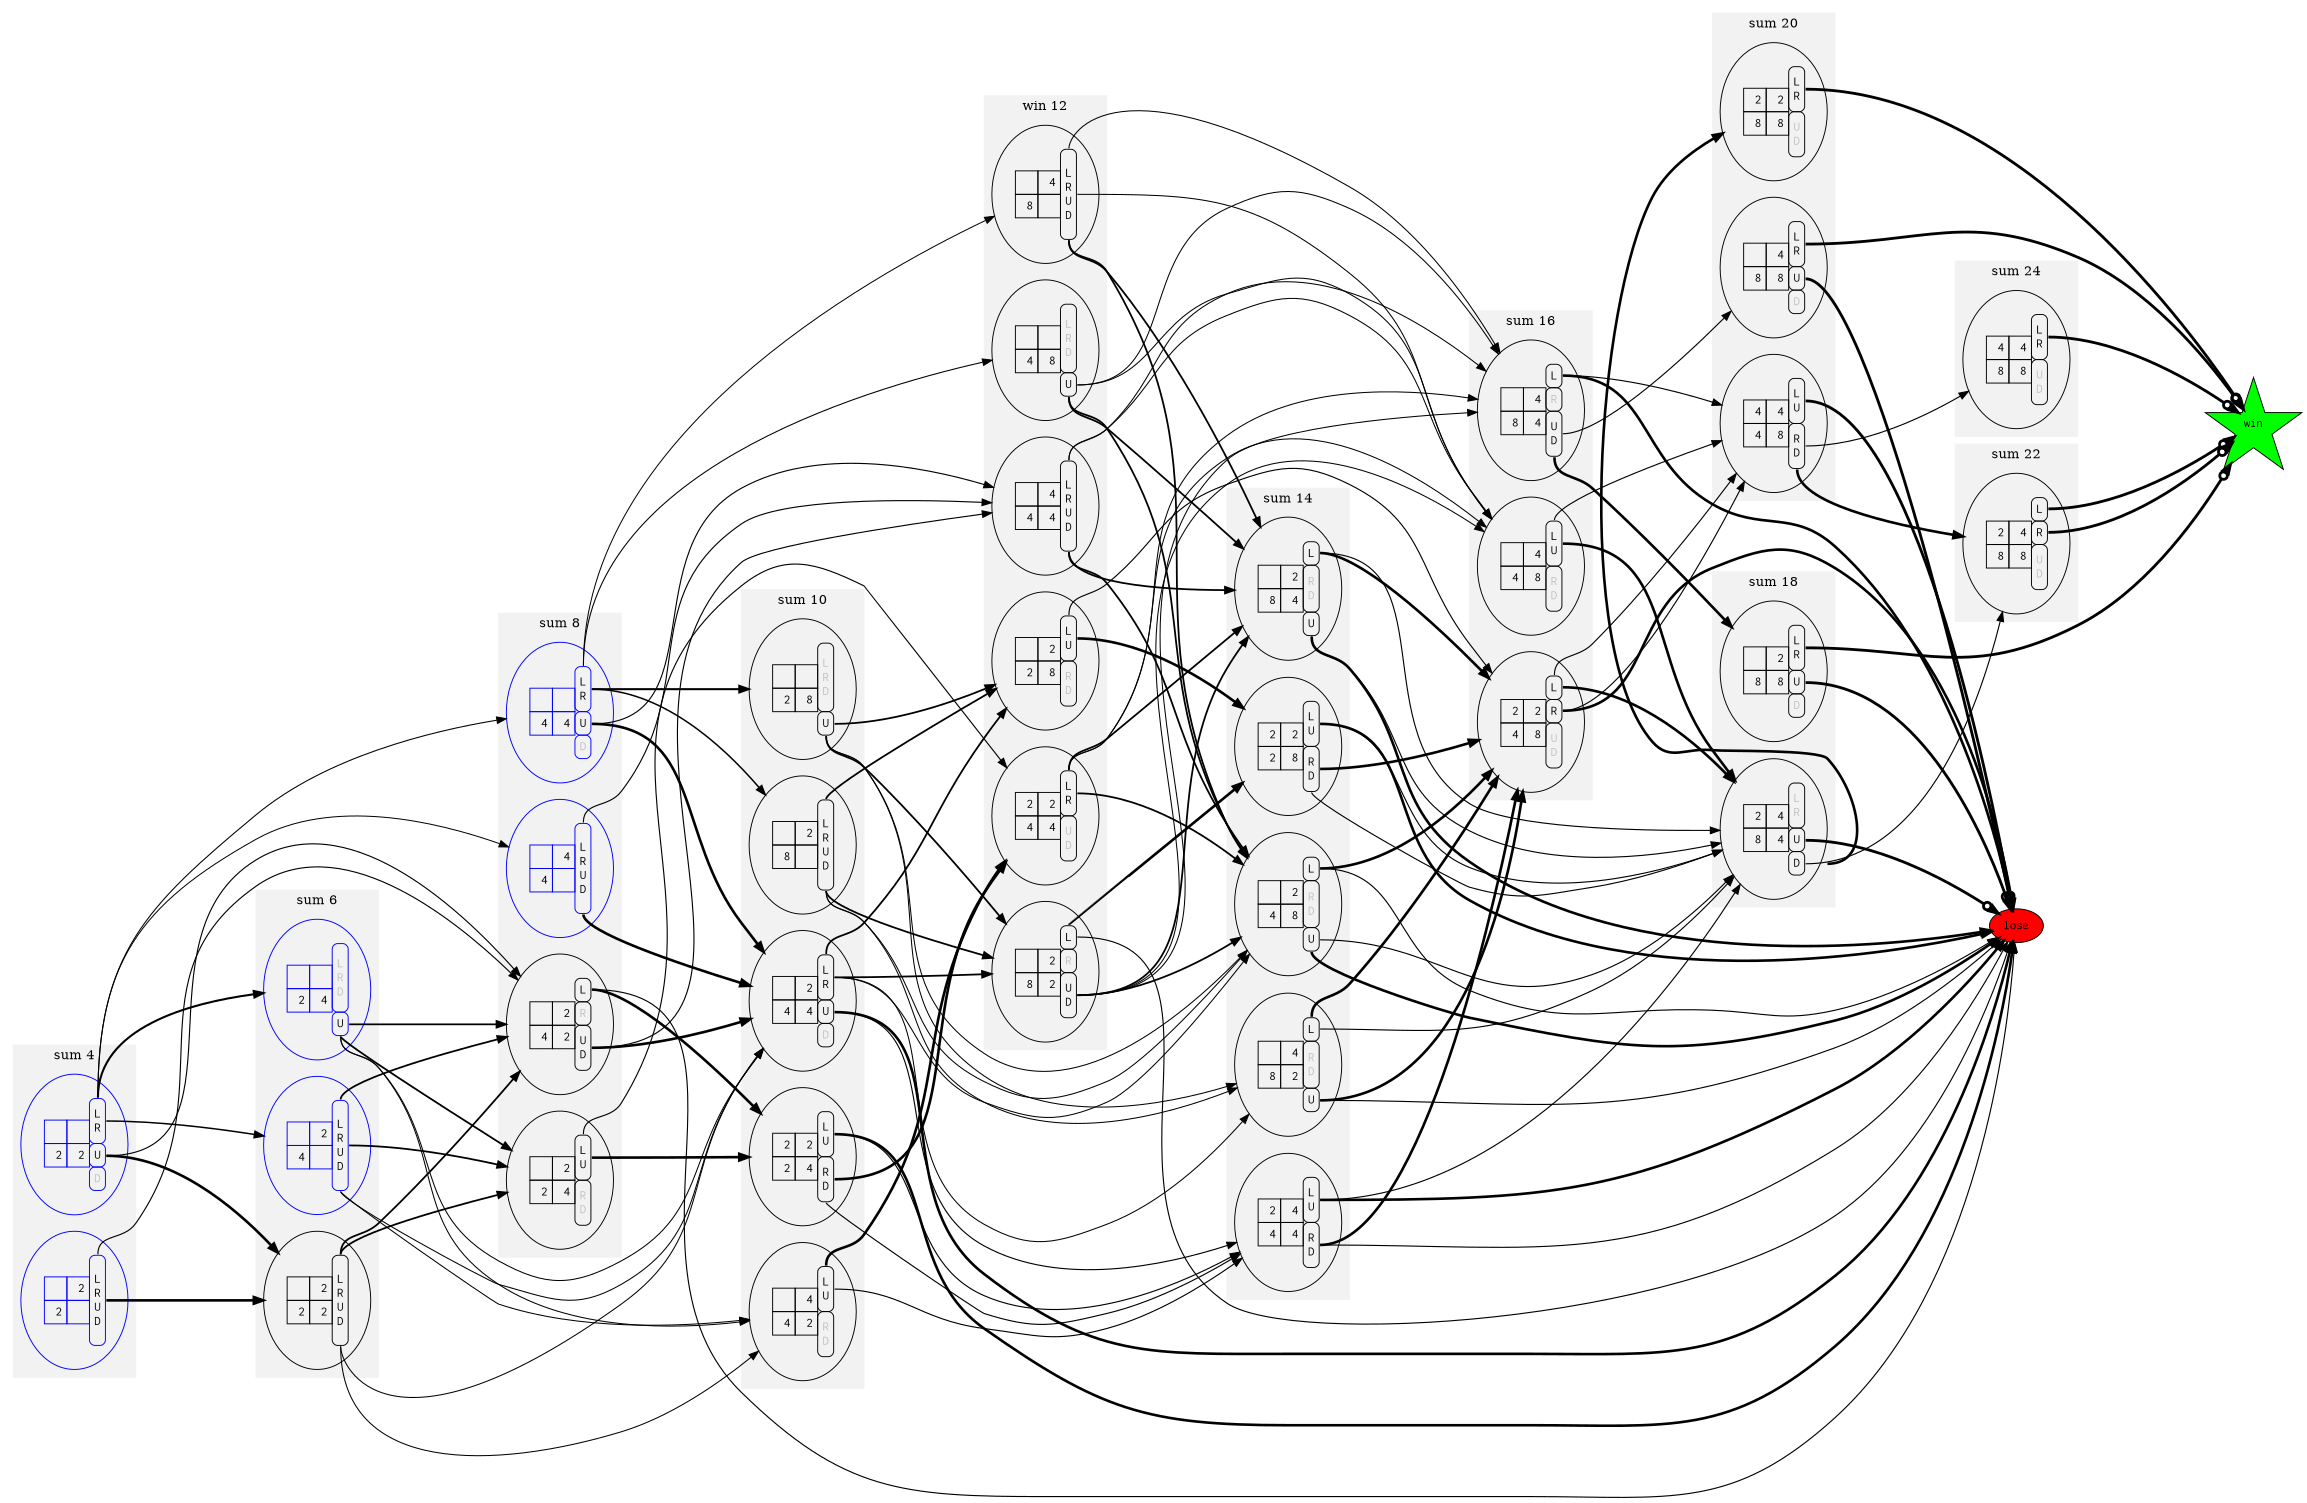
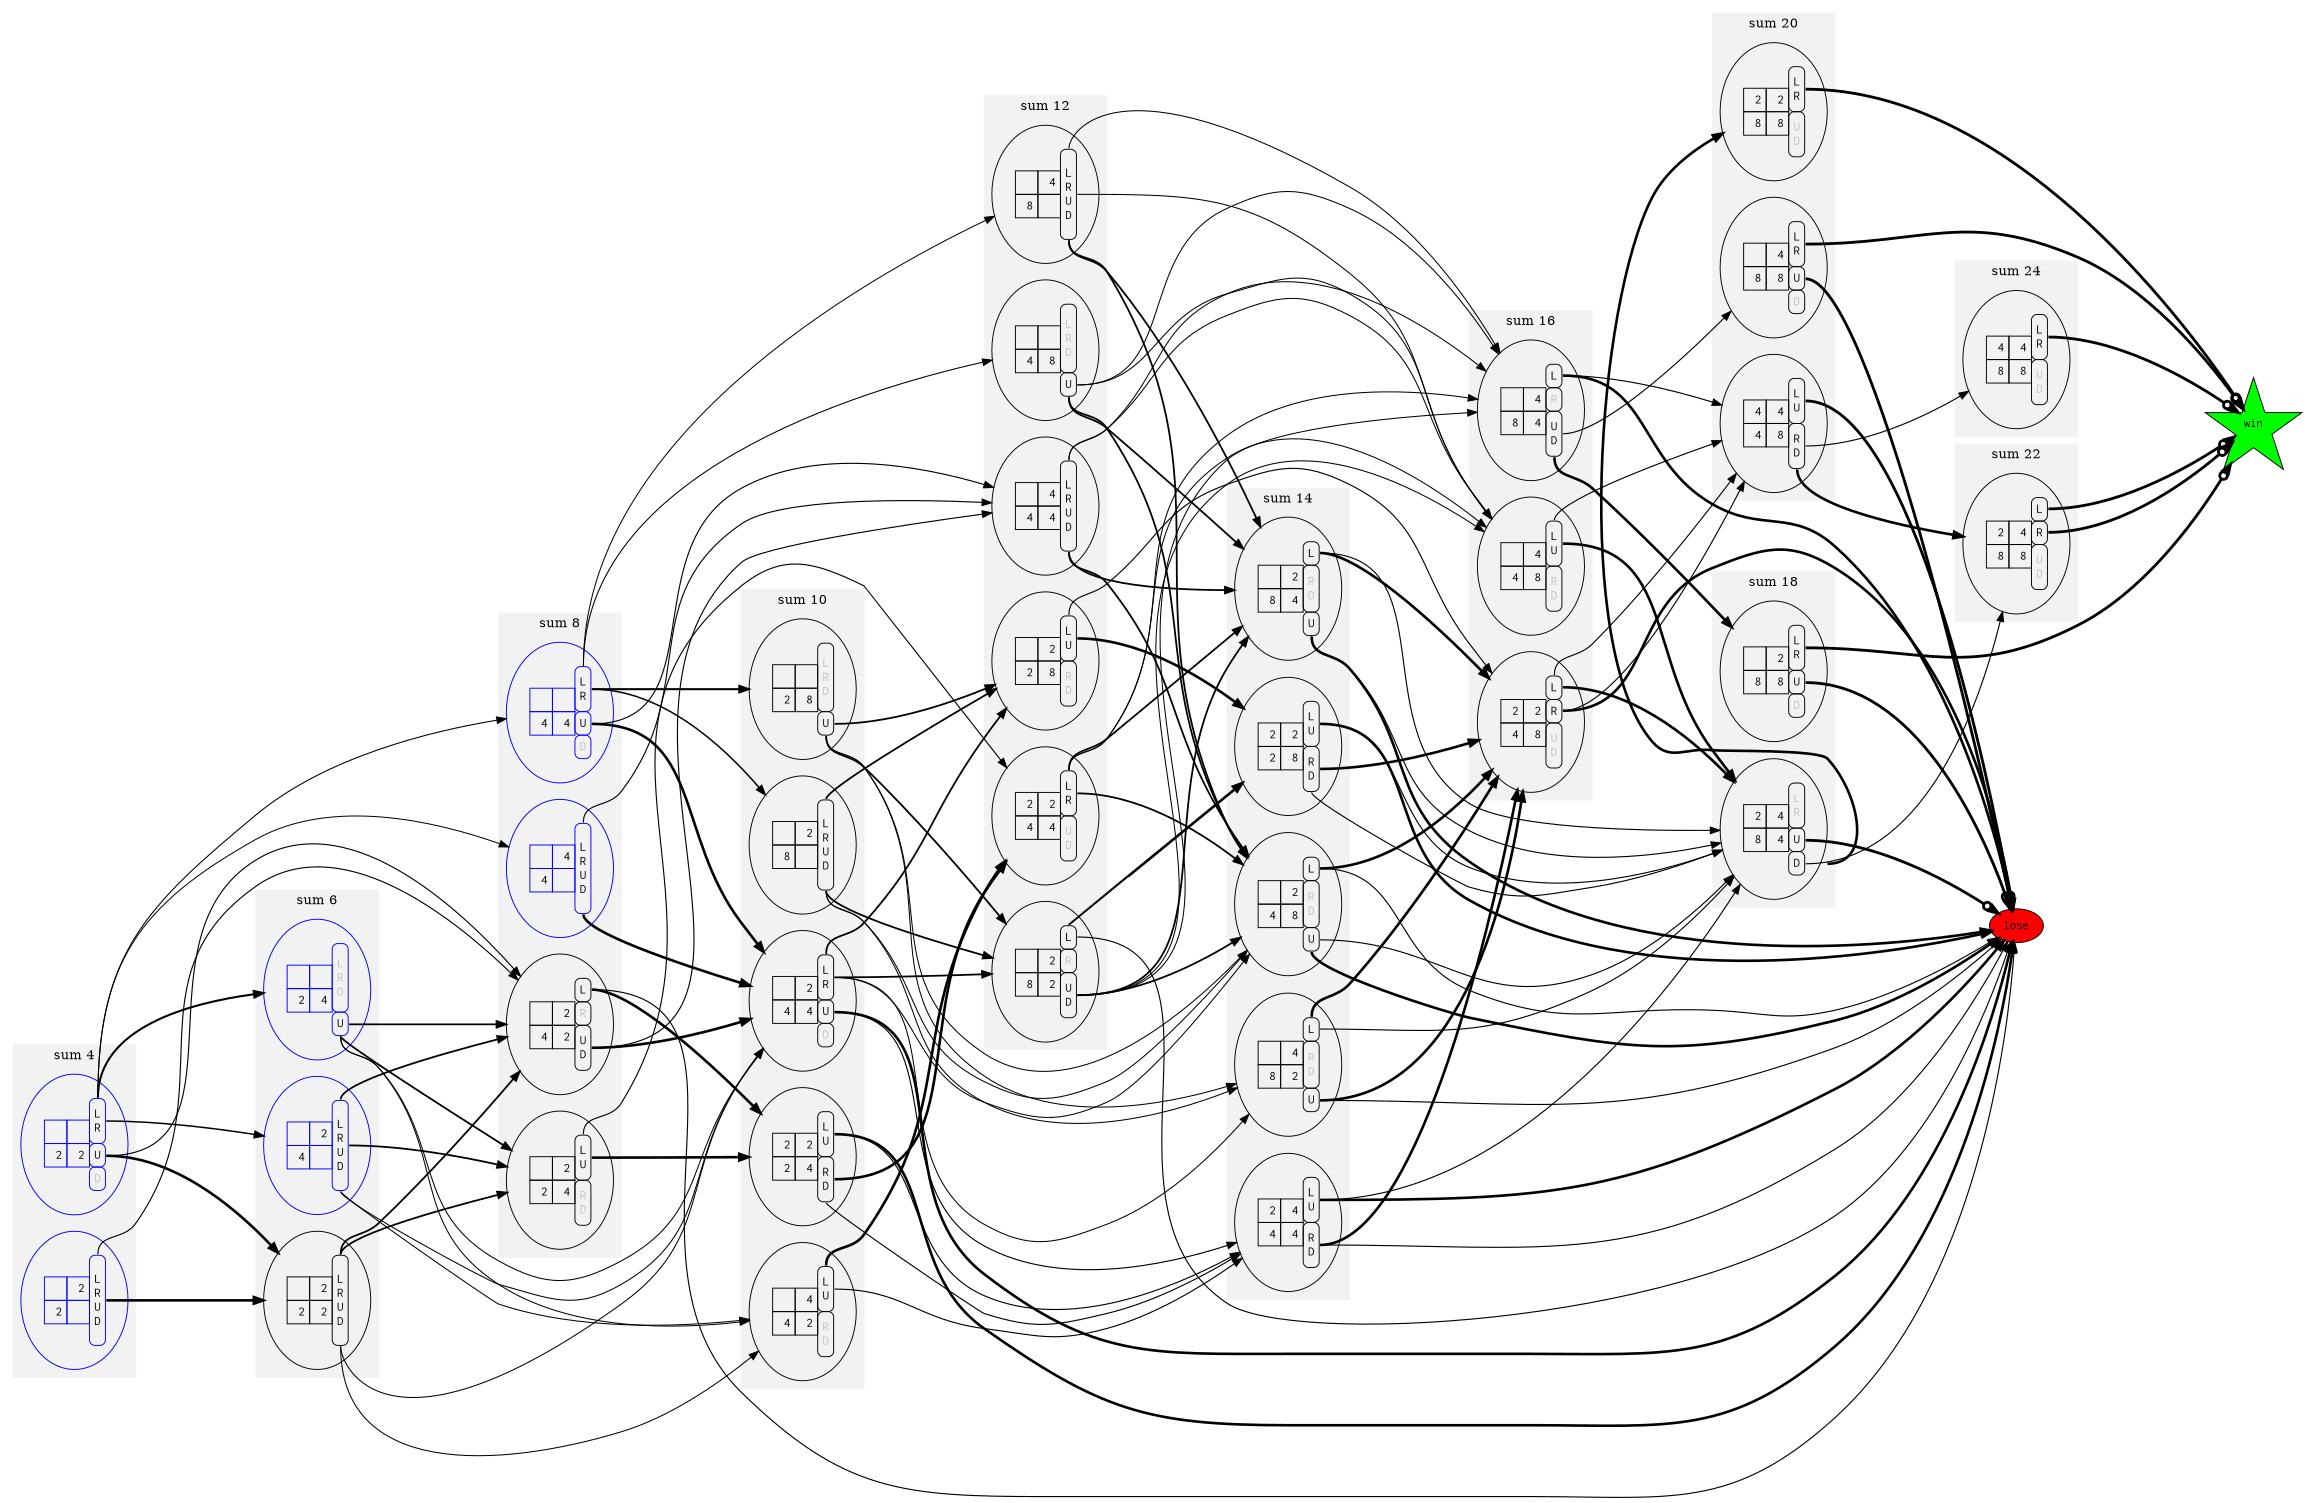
cluster "win 12": label "win 12" -> "sum 12"
